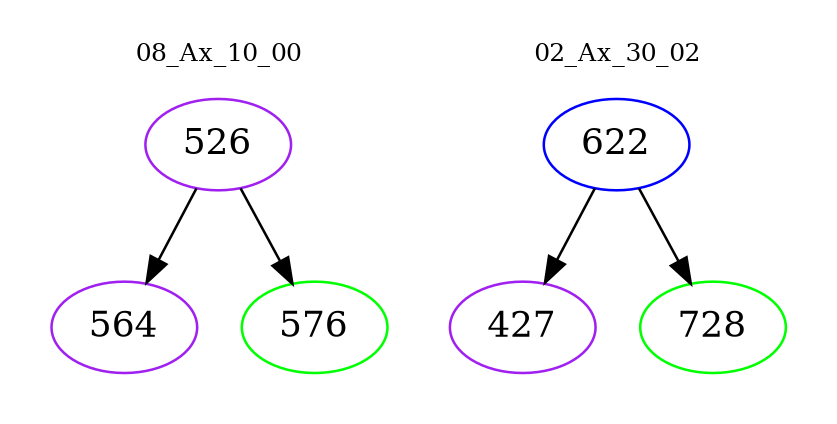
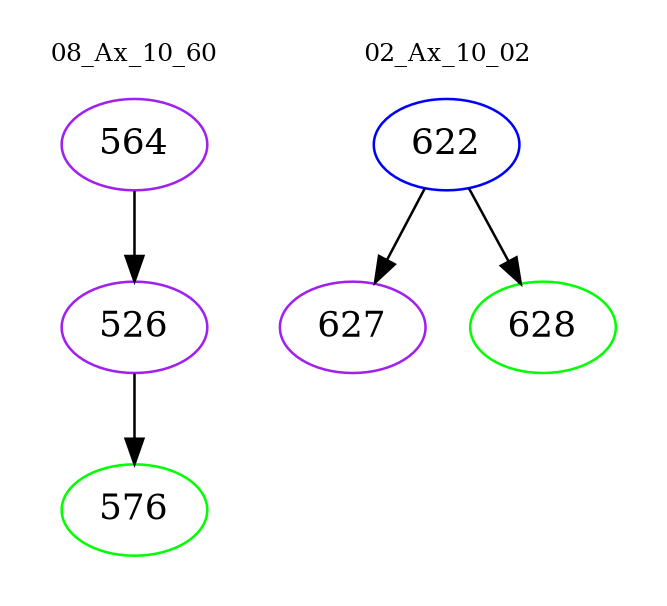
cluster "08_Ax_10_00": label "08_Ax_10_00" -> "08_Ax_10_60"
cluster "02_Ax_30_02": label "02_Ax_30_02" -> "02_Ax_10_02"
edge "526" -> "564": reversed
node "427": label "427" -> "627"
node "728": label "728" -> "628"
